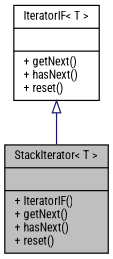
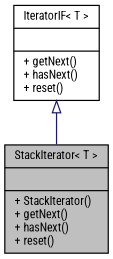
node "StackIterator< T >": text "+ IteratorIF()" -> "+ StackIterator()"
